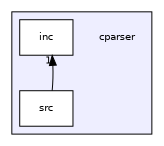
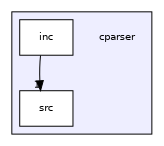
edge "src" -> "inc": reversed
